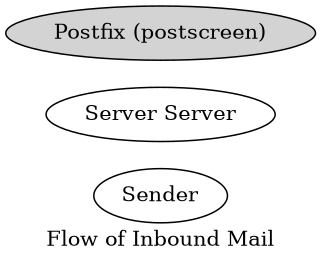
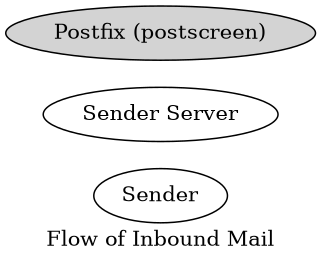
node "Server Server": label "Server Server" -> "Sender Server"
